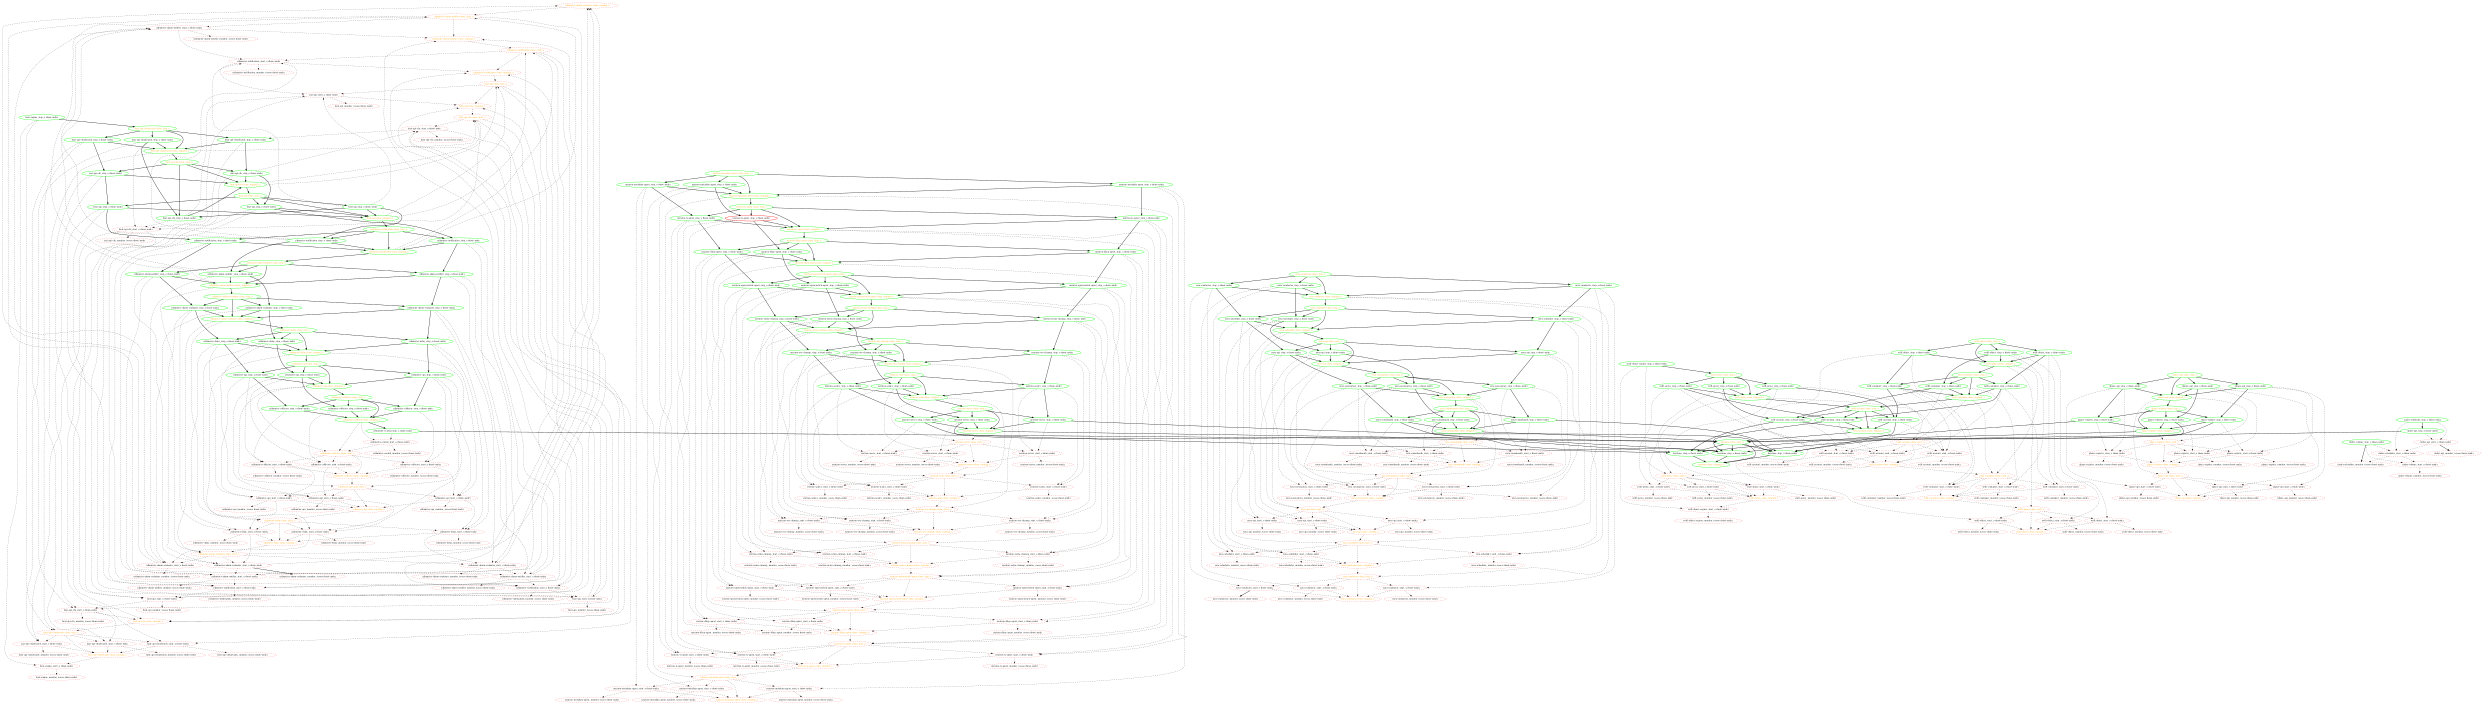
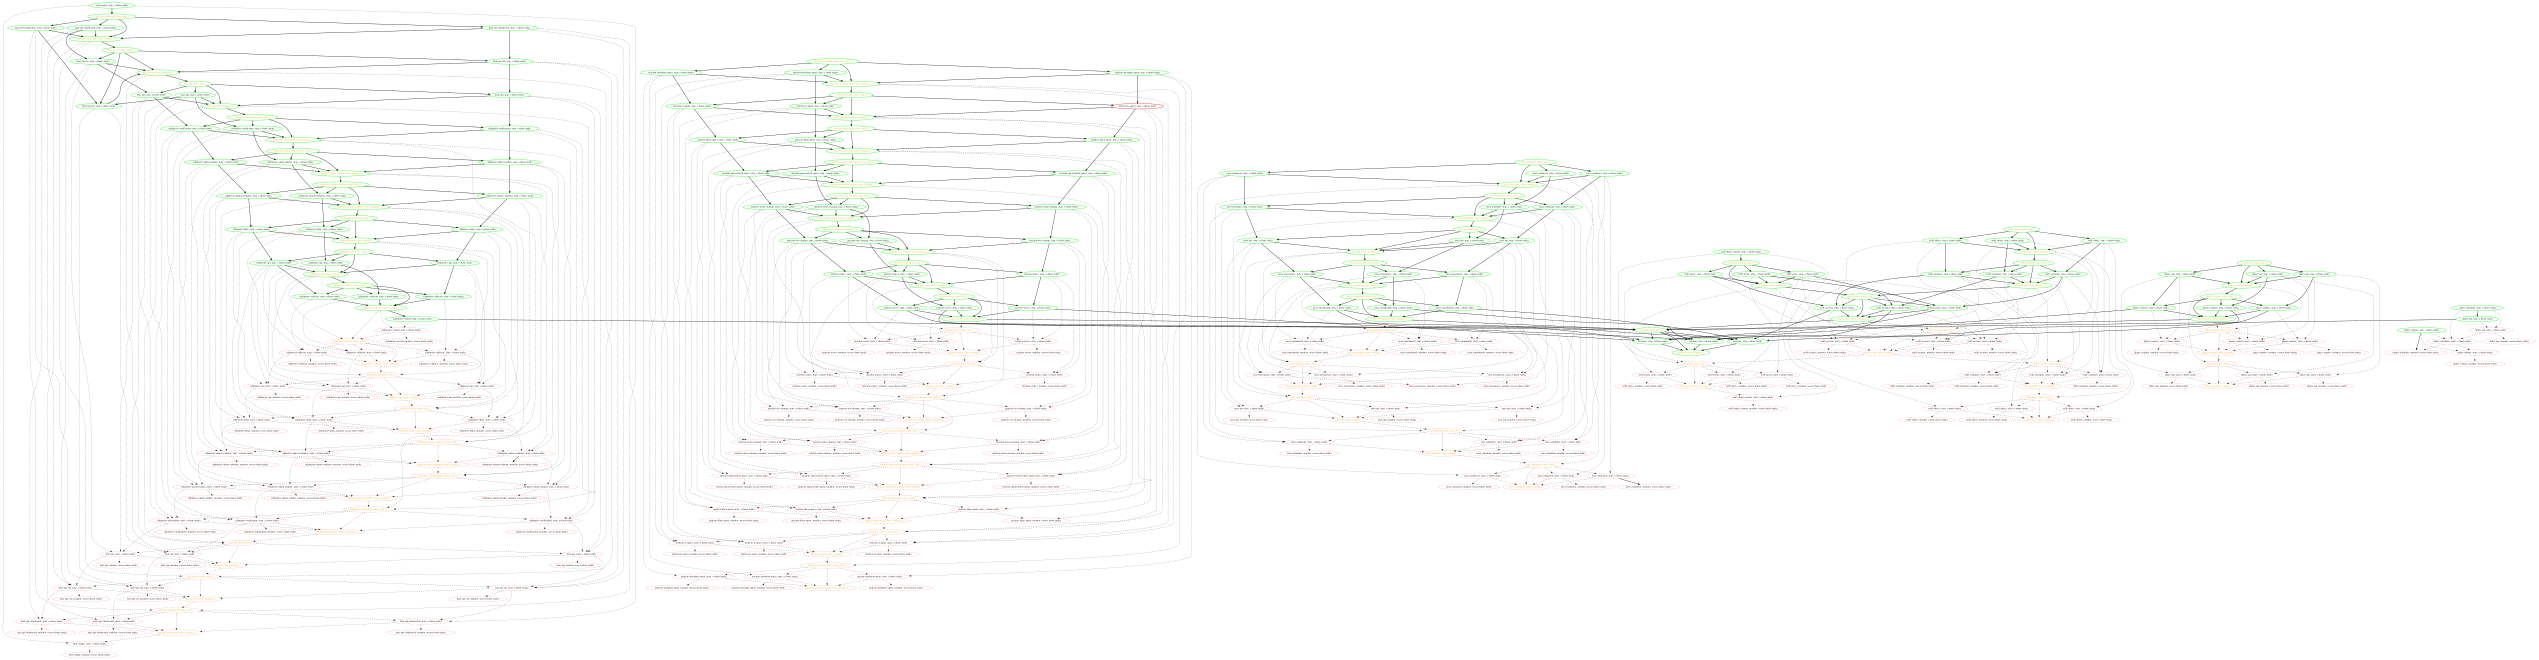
edge "heat-api-cfn_start_0 rhos6-node3" -> "heat-api-cloudwatch_stop_0 rhos6-node3": reversed
edge "cinder-api_start_0 rhos6-node1" -> "cinder-api_monitor_60000 rhos6-node1": style bold -> dashed
edge "swift-container_start_0 rhos6-node2" -> "swift-container_monitor_60000 rhos6-node2": now "swift-container_start_0 rhos6-node3" -> "swift-container_monitor_60000 rhos6-node2"
